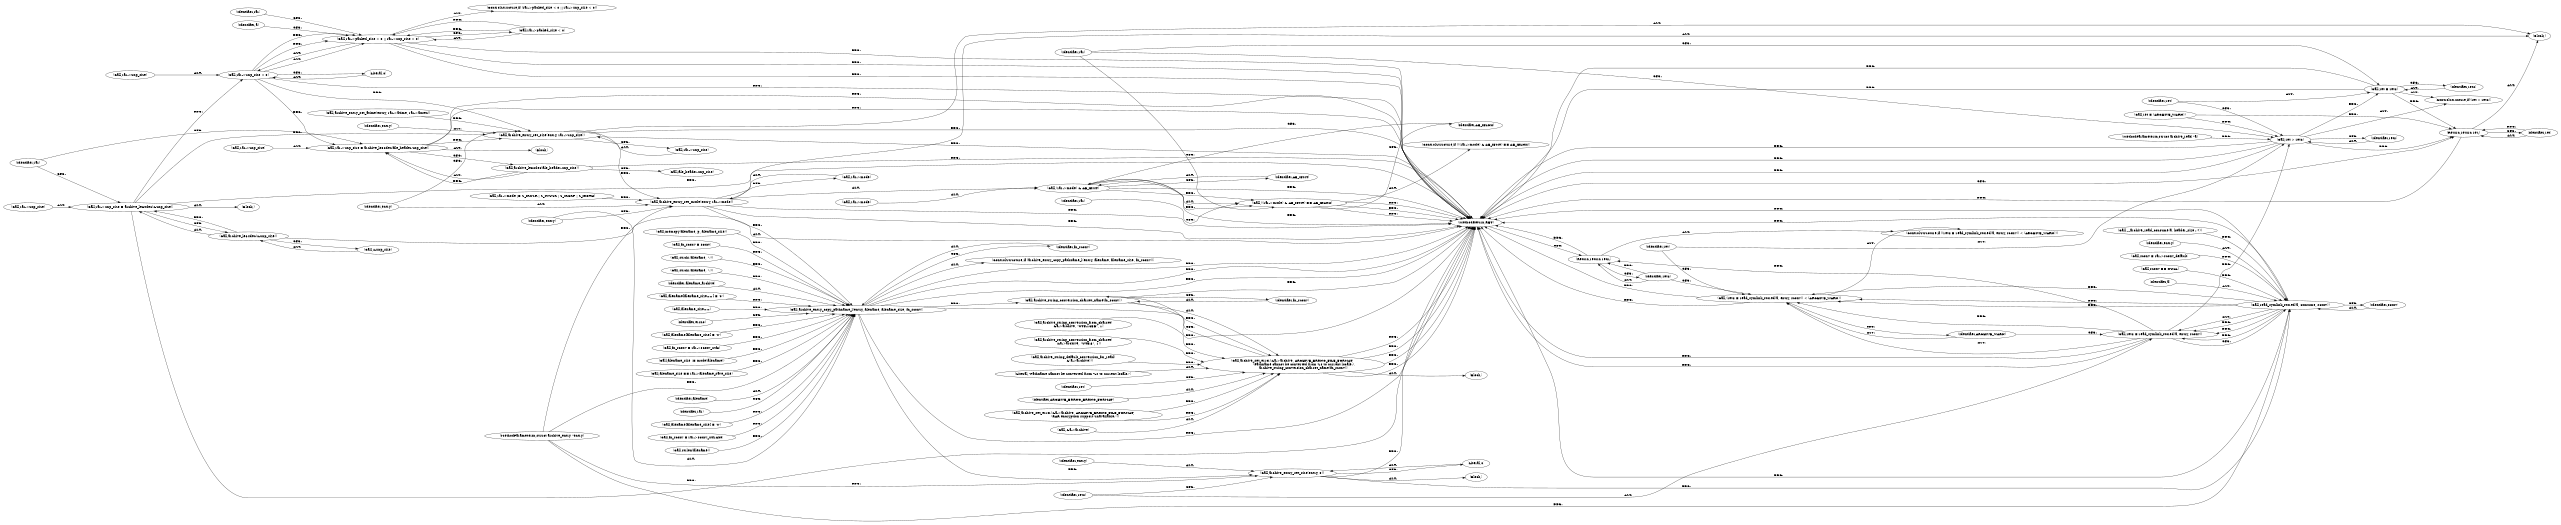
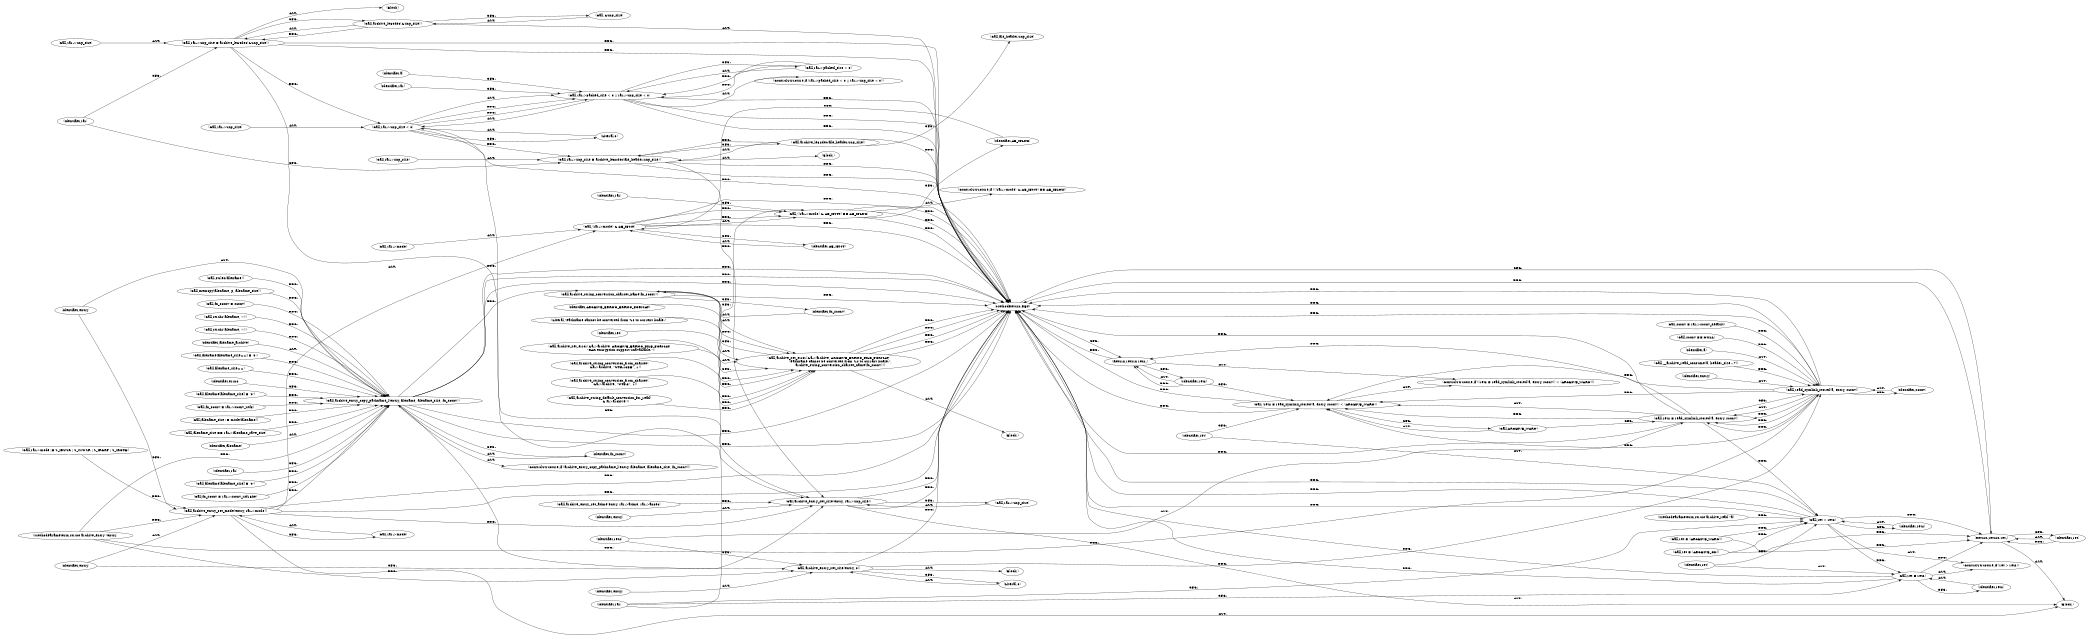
edge "(Call,rar->unp_size < 0)" -> "(Call,archive_entry_set_size(entry, rar->unp_size))": label "DDG: " -> "CFG: "
edge "(Call,archive_entry_set_size(entry, rar->unp_size))" -> "(Call,archive_entry_set_mode(entry, rar->mode))": reversed
node "(Call,read_symlink_stored(a, consume, sconv))": label "(Call,read_symlink_stored(a, consume, sconv))" -> "(Call,read_symlink_stored(a, entry, sconv))"
node "(Identifier,ARCHIVE_WARN)": label "(Identifier,ARCHIVE_WARN)" -> "(Call,ARCHIVE_WARN)"
node "(Call,&a->archive)": removed
node "(Call,ret = (ARCHIVE_OK))": added
